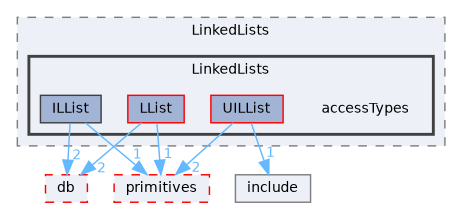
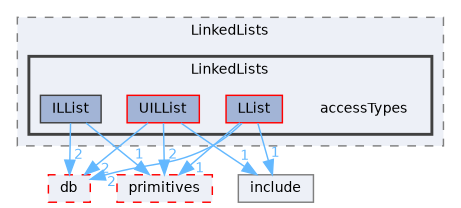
edge "LList" -> "include": added
edge "UILList" -> "db": added
